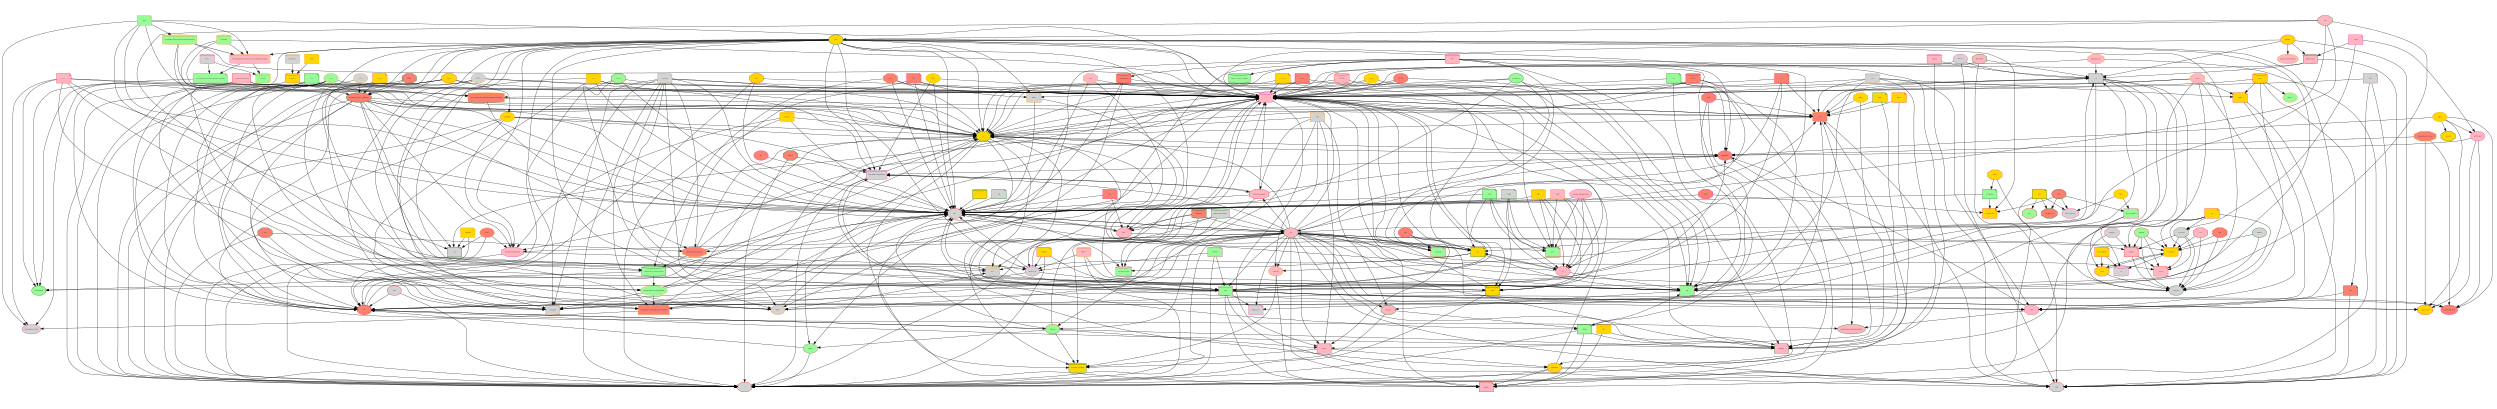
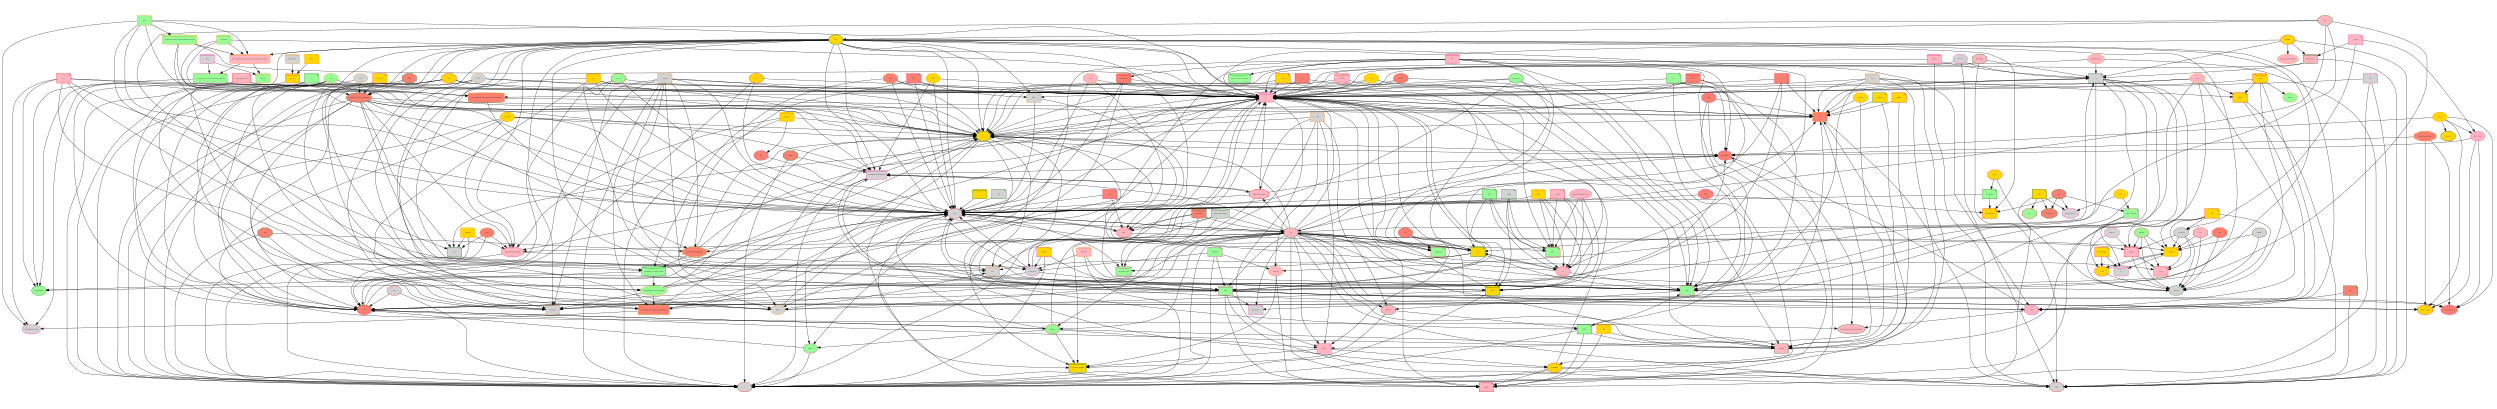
edge "Ribavirin" -> "H": added
edge "ENPP3" -> "Nicotinate": now "ENPP3" -> "Nicotinamide D-ribonucleotide"
edge "AKR1B1" -> "NNT": now "AKR1B1" -> "NADP"
edge "NAPRT1" -> "ADP": now "NAPRT1" -> "AK7"
node "NME3": color darkorange -> red
edge "Quinolinate" -> "Nicotinate D-ribonucleotide": added
edge "H2O" -> "Xanthosine": now "NMNAT2" -> "Xanthosine"
